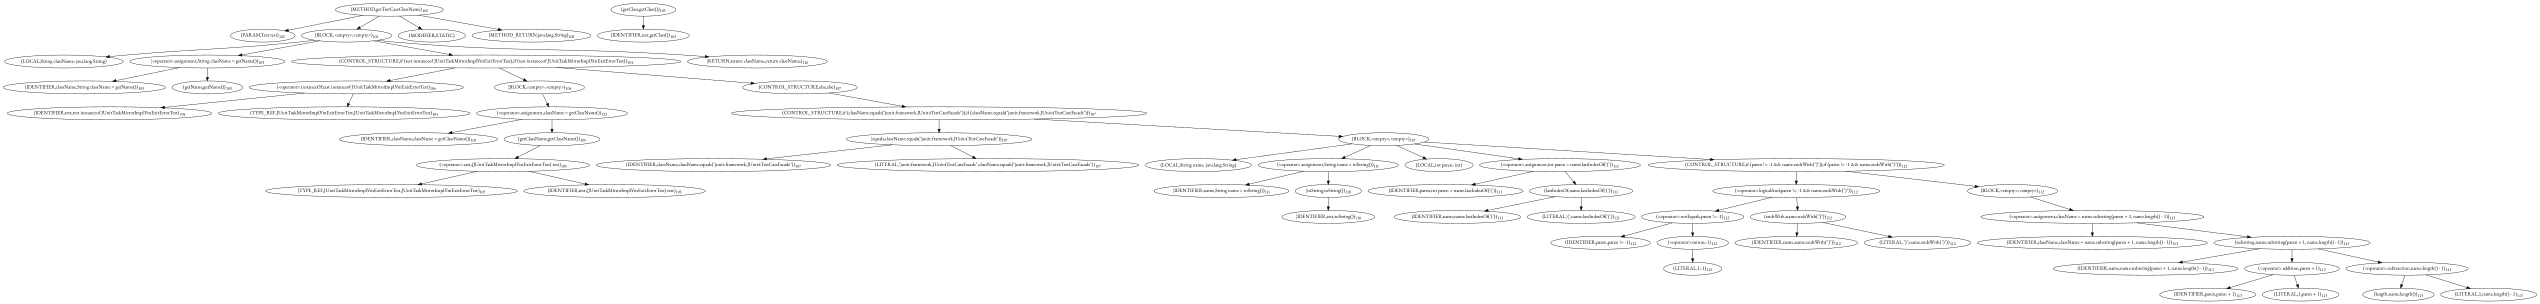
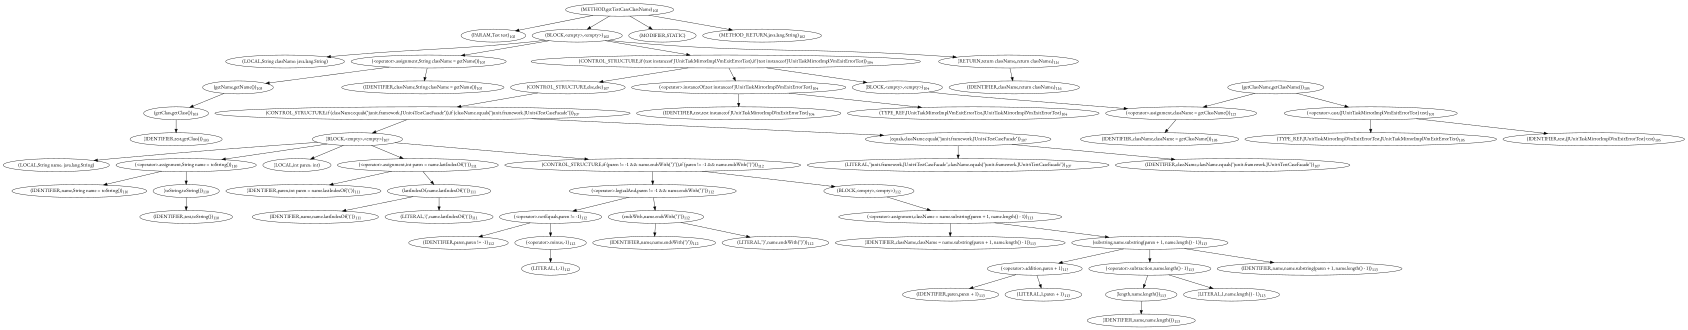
node "(IDENTIFIER,className,return className;)": added
edge "(getName,getName())" -> "(getClass,getClass())": added
edge "(<operator>.assignment,className = getClassName())" -> "(getClassName,getClassName())": reversed
node "(IDENTIFIER,name,name.length())": added
